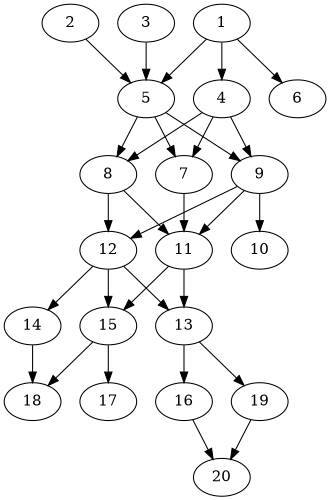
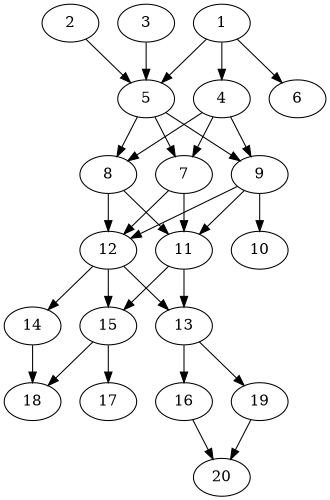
edge "7" -> "12": added
